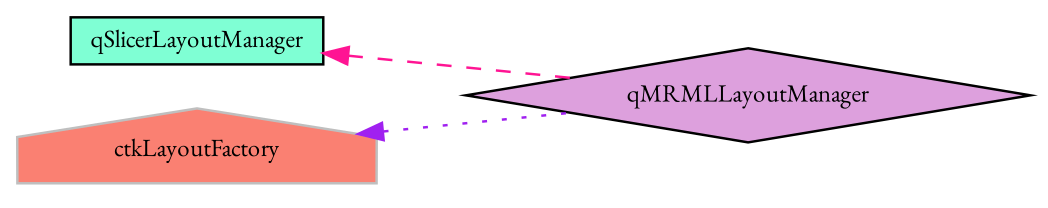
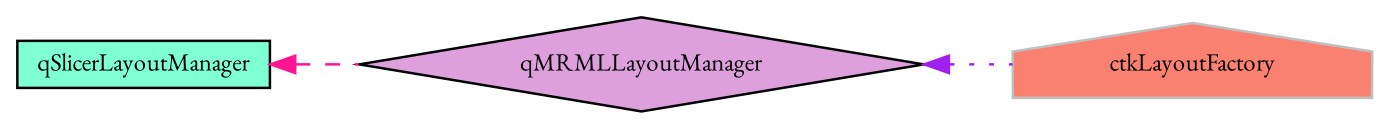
edge "qMRMLLayoutManager" -> "ctkLayoutFactory": reversed
